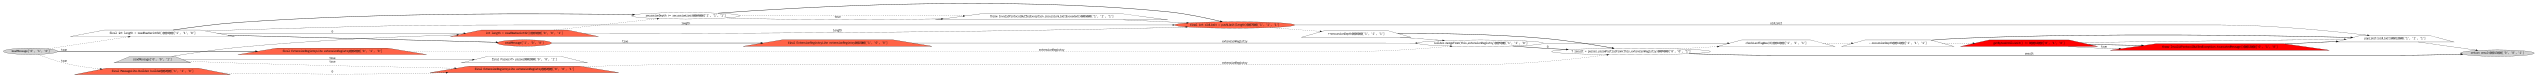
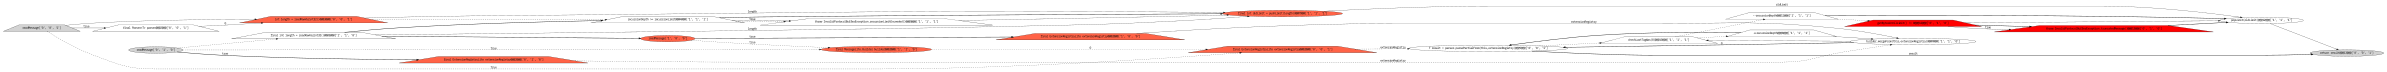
node "recursionDepth >= recursionLimit@@@4@@@['1', '1', '1']": shape ellipse -> trapezium
edge "final int oldLimit = pushLimit(length)@@@7@@@['1', '1', '1']" -> "++recursionDepth@@@8@@@['1', '1', '1']": now "checkLastTagWas(0)@@@10@@@['1', '1', '1']" -> "++recursionDepth@@@8@@@['1', '1', '1']"
edge "final int length = readRawVarint32()@@@3@@@['1', '1', '0']" -> "int length = readRawVarint32()@@@3@@@['0', '0', '1']": now "final Parser<T> parser@@@2@@@['0', '0', '1']" -> "int length = readRawVarint32()@@@3@@@['0', '0', '1']"
node "popLimit(oldLimit)@@@12@@@['1', '1', '1']": shape trapezium -> ellipse
edge "readMessage['1', '0', '0']" -> "final MessageLite.Builder builder@@@2@@@['1', '1', '0']": added, label "true"
node "final MessageLite.Builder builder@@@2@@@['1', '1', '0']": shape trapezium -> ellipse
